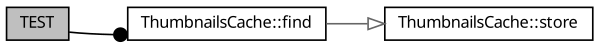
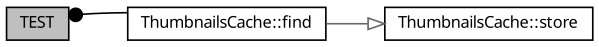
edge "TEST" -> "ThumbnailsCache::find": reversed
